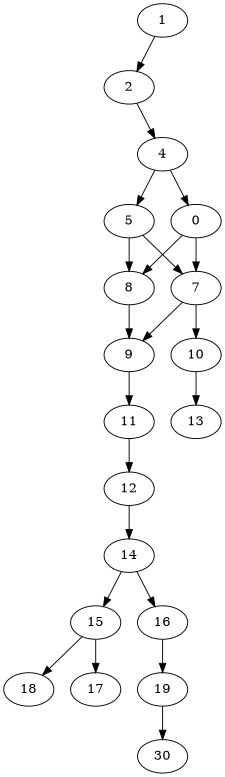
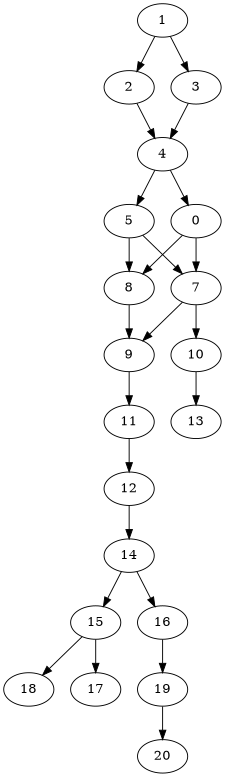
node "3": added
node "30": label "30" -> "20"
